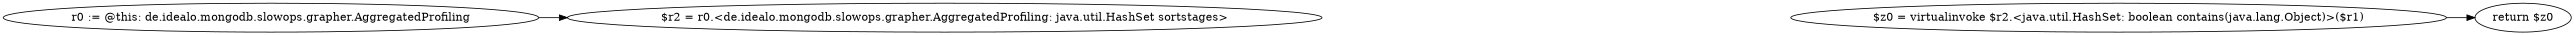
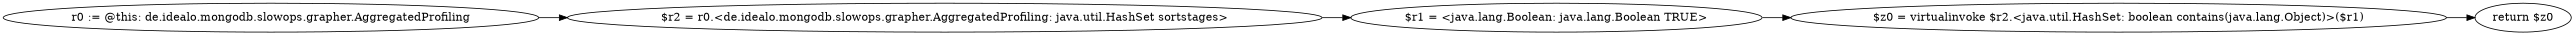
node "$r1 = <java.lang.Boolean: java.lang.Boolean TRUE>": added
